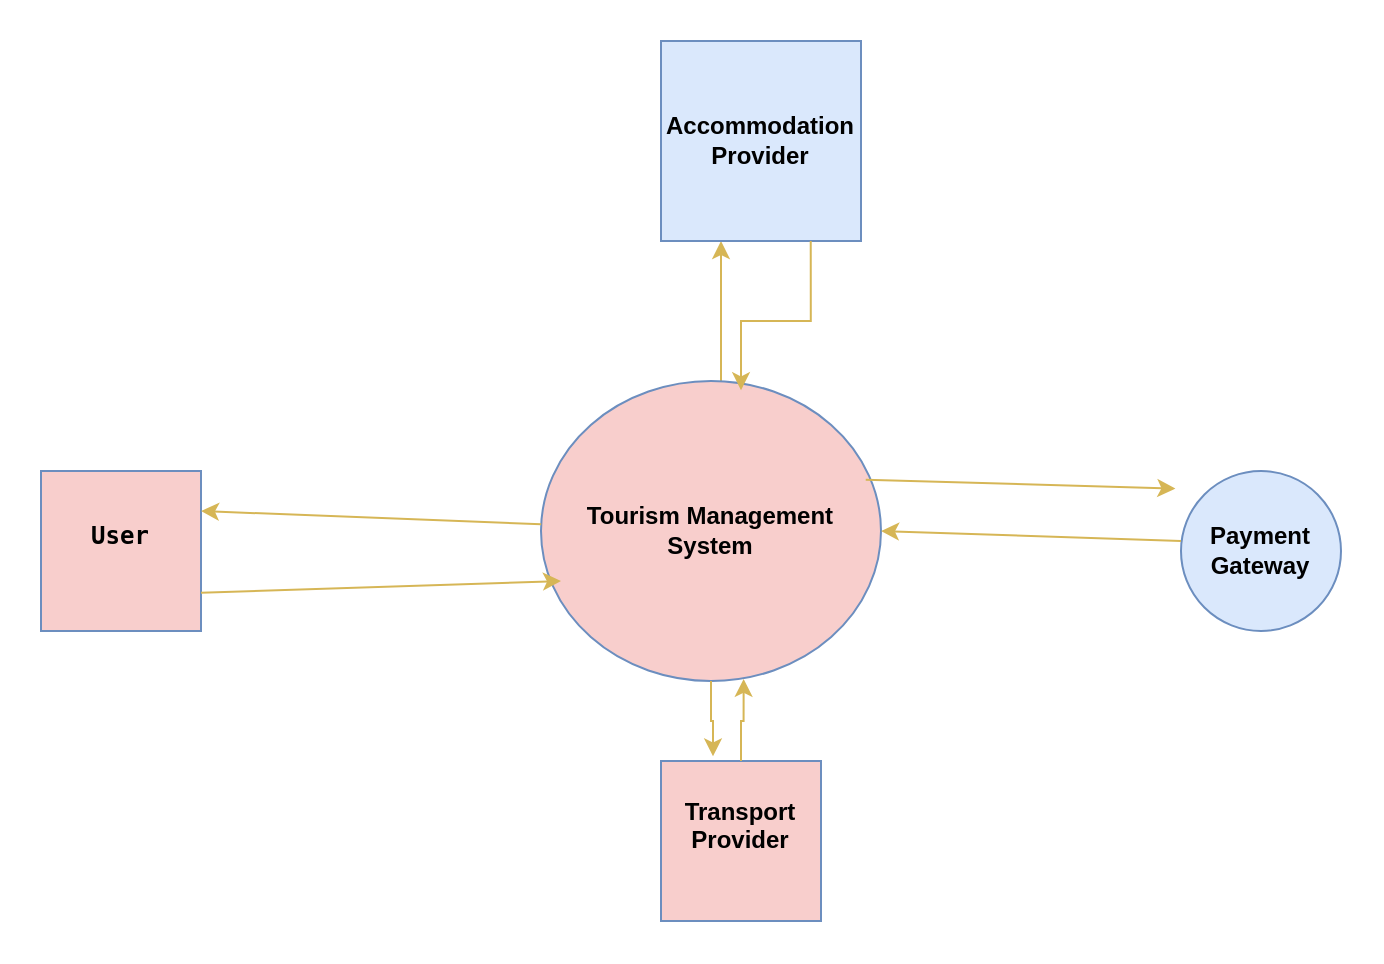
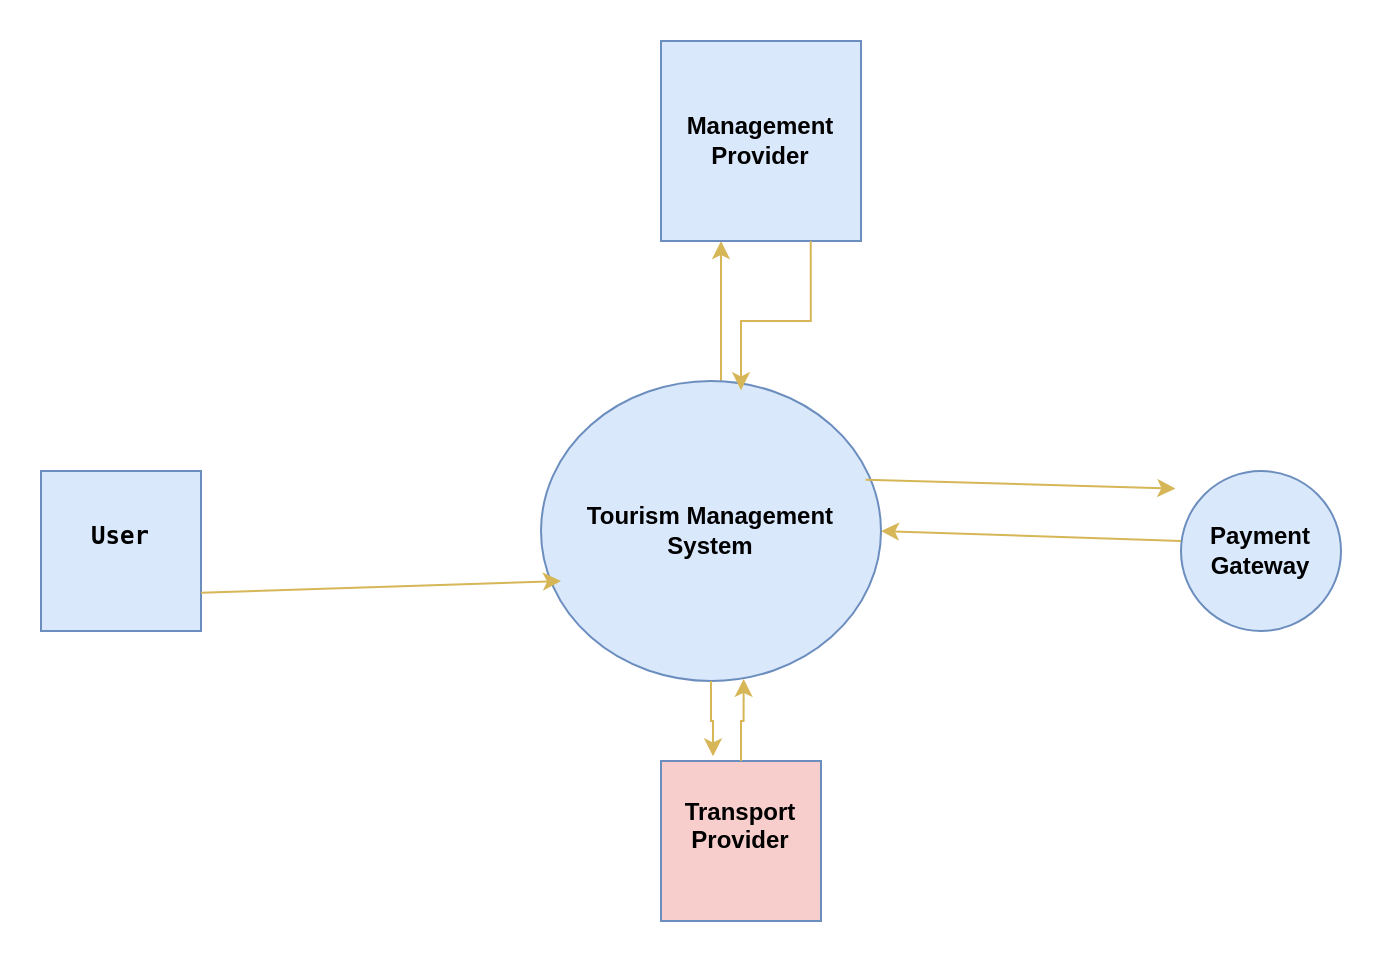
node "Accommodation Provider": label "Accommodation Provider" -> "Management Provider"
edge "Tourism Management System" -> "User": removed
node "Tourism Management System": fillcolor #f8cecc -> #dae8fc
node "User": fillcolor #f8cecc -> #dae8fc
